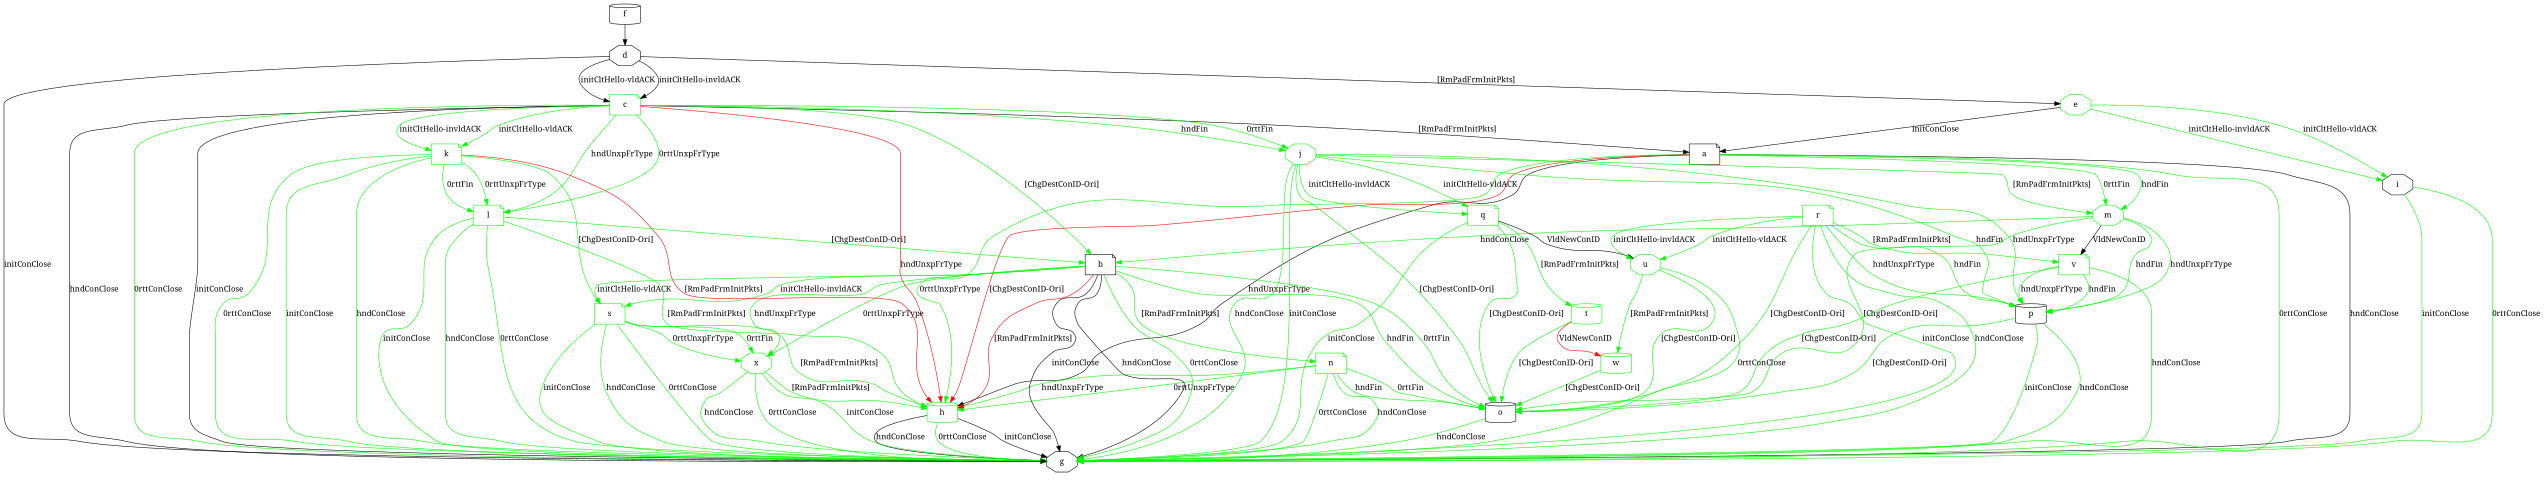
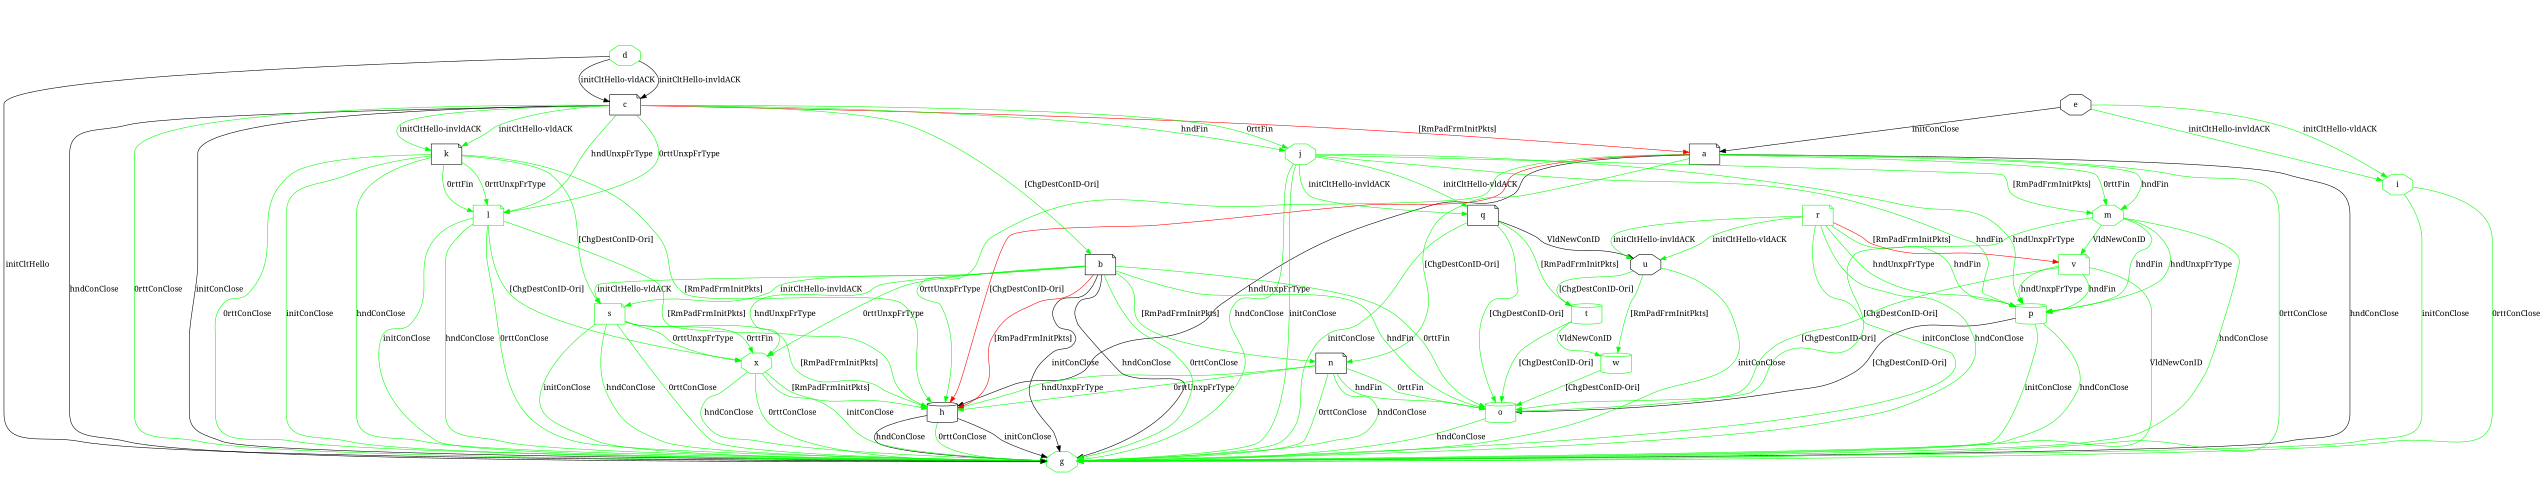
node "f": removed
node "d": color black -> green
edge "d" -> "e": removed, label "[RmPadFrmInitPkts]"
node "c": color green -> black
node "e": color green -> black
edge "c" -> "a": color black -> red
edge "c" -> "h": removed, label "hndUnxpFrType"
node "k": color green -> black
node "i": color black -> green
edge "a" -> "n": added, label "[ChgDestConID-Ori]"
node "q": color green -> black
edge "m" -> "b": now "m" -> "g"
edge "m" -> "v": color black -> green
edge "l" -> "b": now "l" -> "x"
edge "r" -> "v": color green -> red
edge "d" -> "g": label "initConClose " -> "initCltHello "
node "u": color green -> black
edge "j" -> "o": removed, label "[ChgDestConID-Ori]"
edge "k" -> "h": color red -> green
node "p": color black -> green
edge "t" -> "w": color red -> green
edge "u" -> "o": now "u" -> "t"
node "n": color green -> black
edge "u" -> "g": label "0rttConClose " -> "initConClose "
edge "v" -> "g": label "hndConClose " -> "VldNewConID "
edge "r" -> "o": removed, label "[ChgDestConID-Ori]"
edge "p" -> "o": color green -> black
node "h": color green -> black
node "o": color black -> green
node "g": color black -> green
